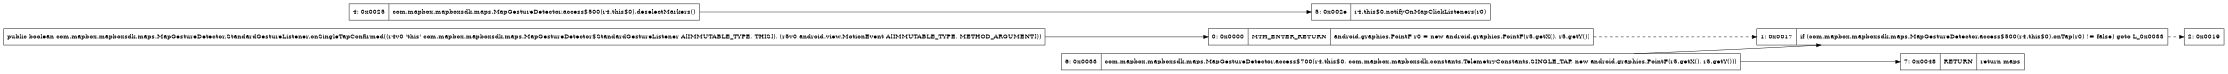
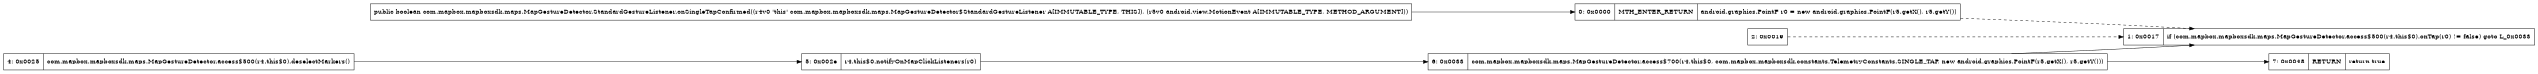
edge "1: 0x0017" -> "2: 0x0019": reversed
edge "5: 0x002e" -> "6: 0x0033": added
node "7: 0x0048": text "return maps" -> "return true"
